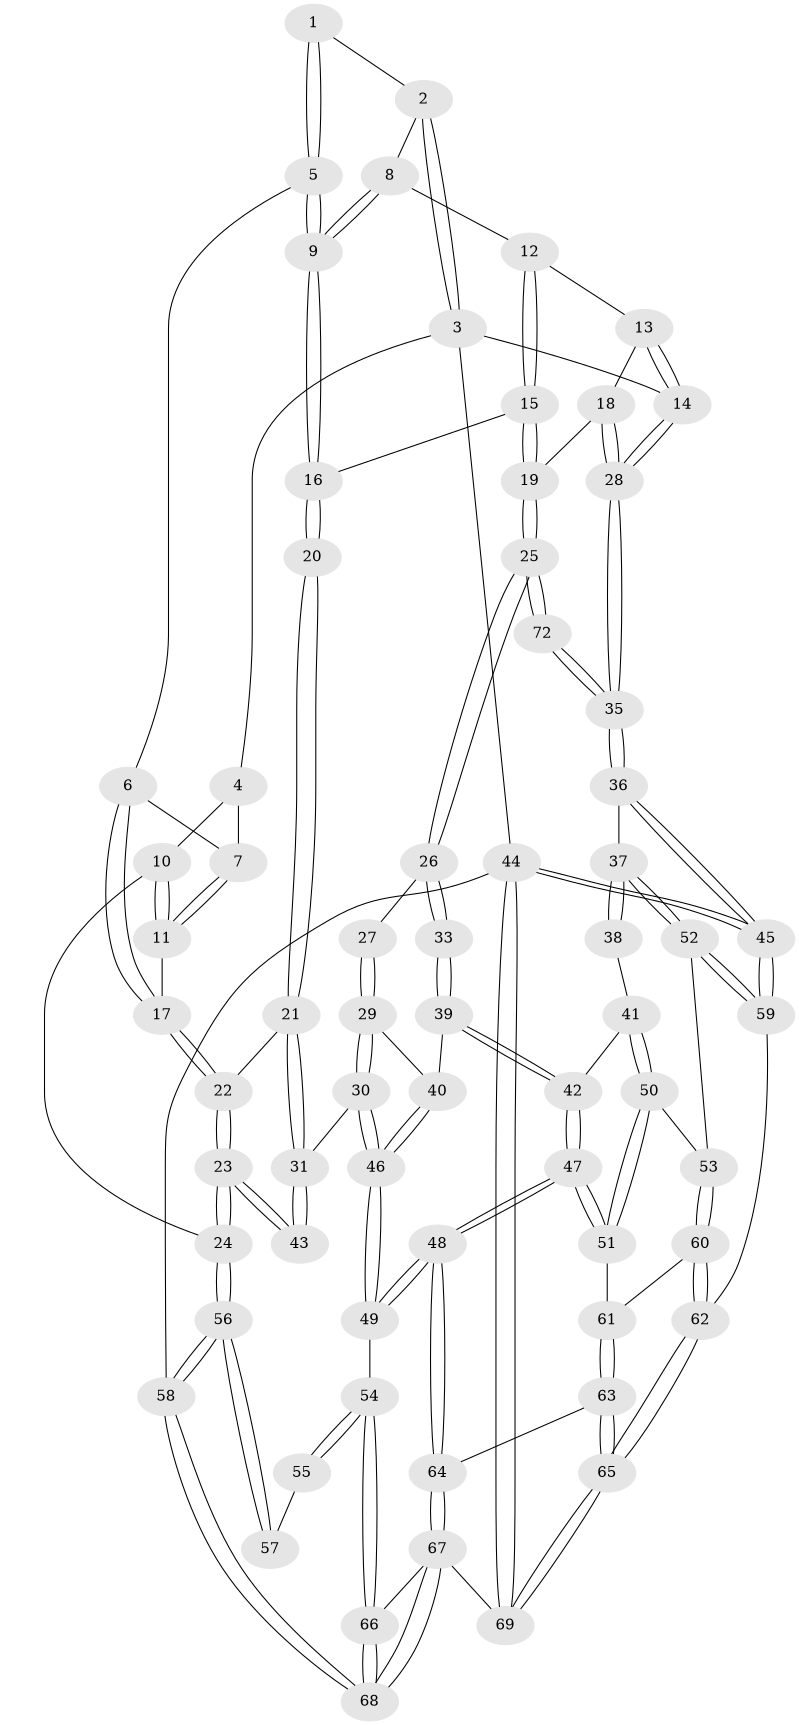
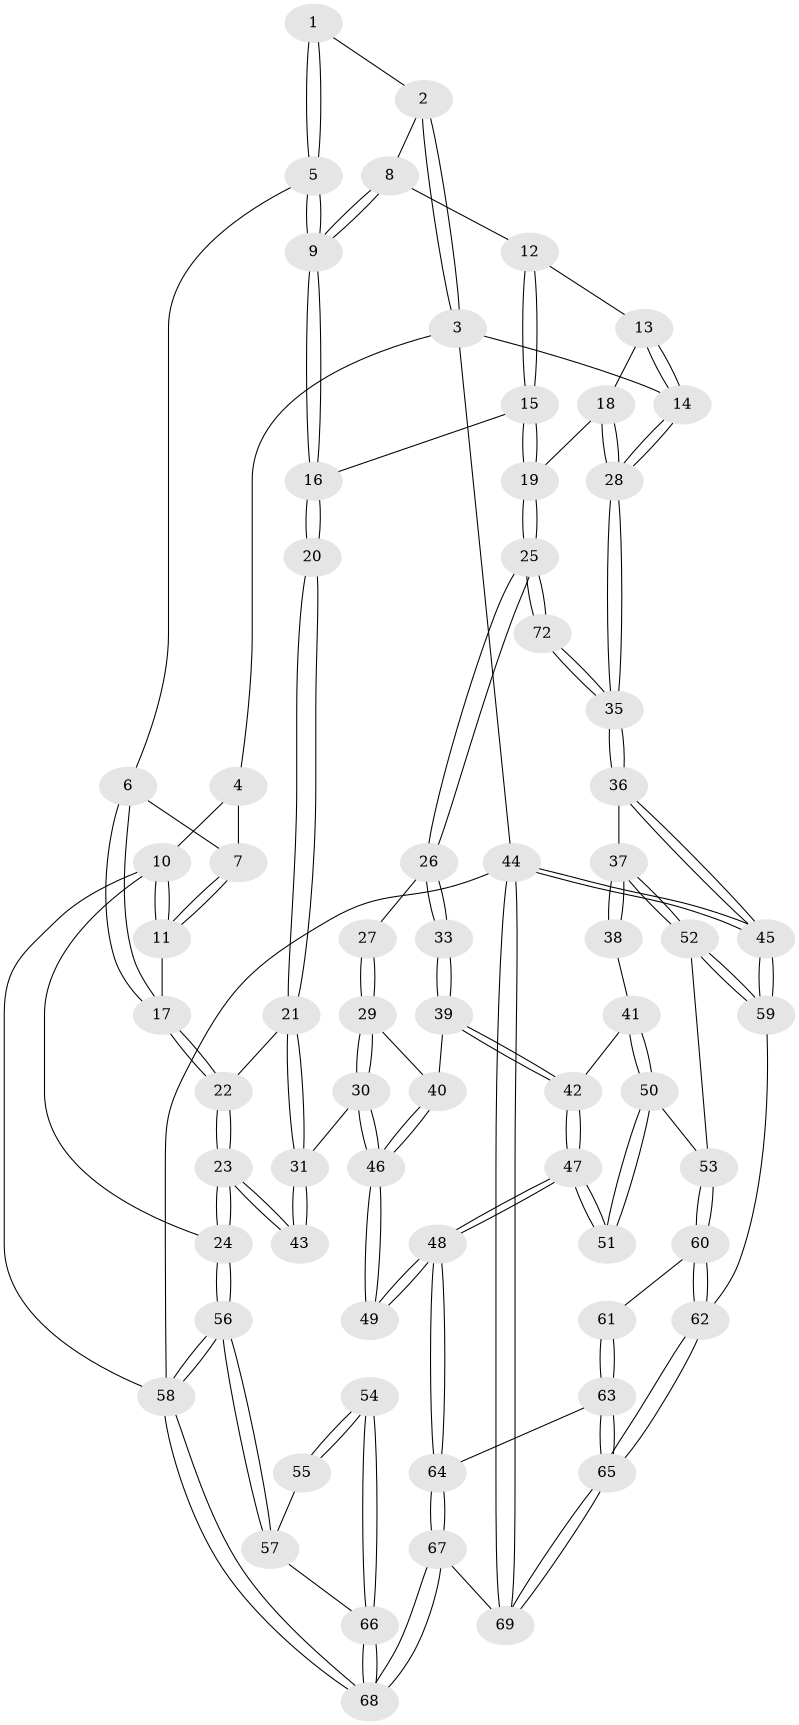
edge "10" -- "58": added
edge "51" -- "61": removed
edge "49" -- "54": removed
edge "67" -- "66": now "57" -- "66"
